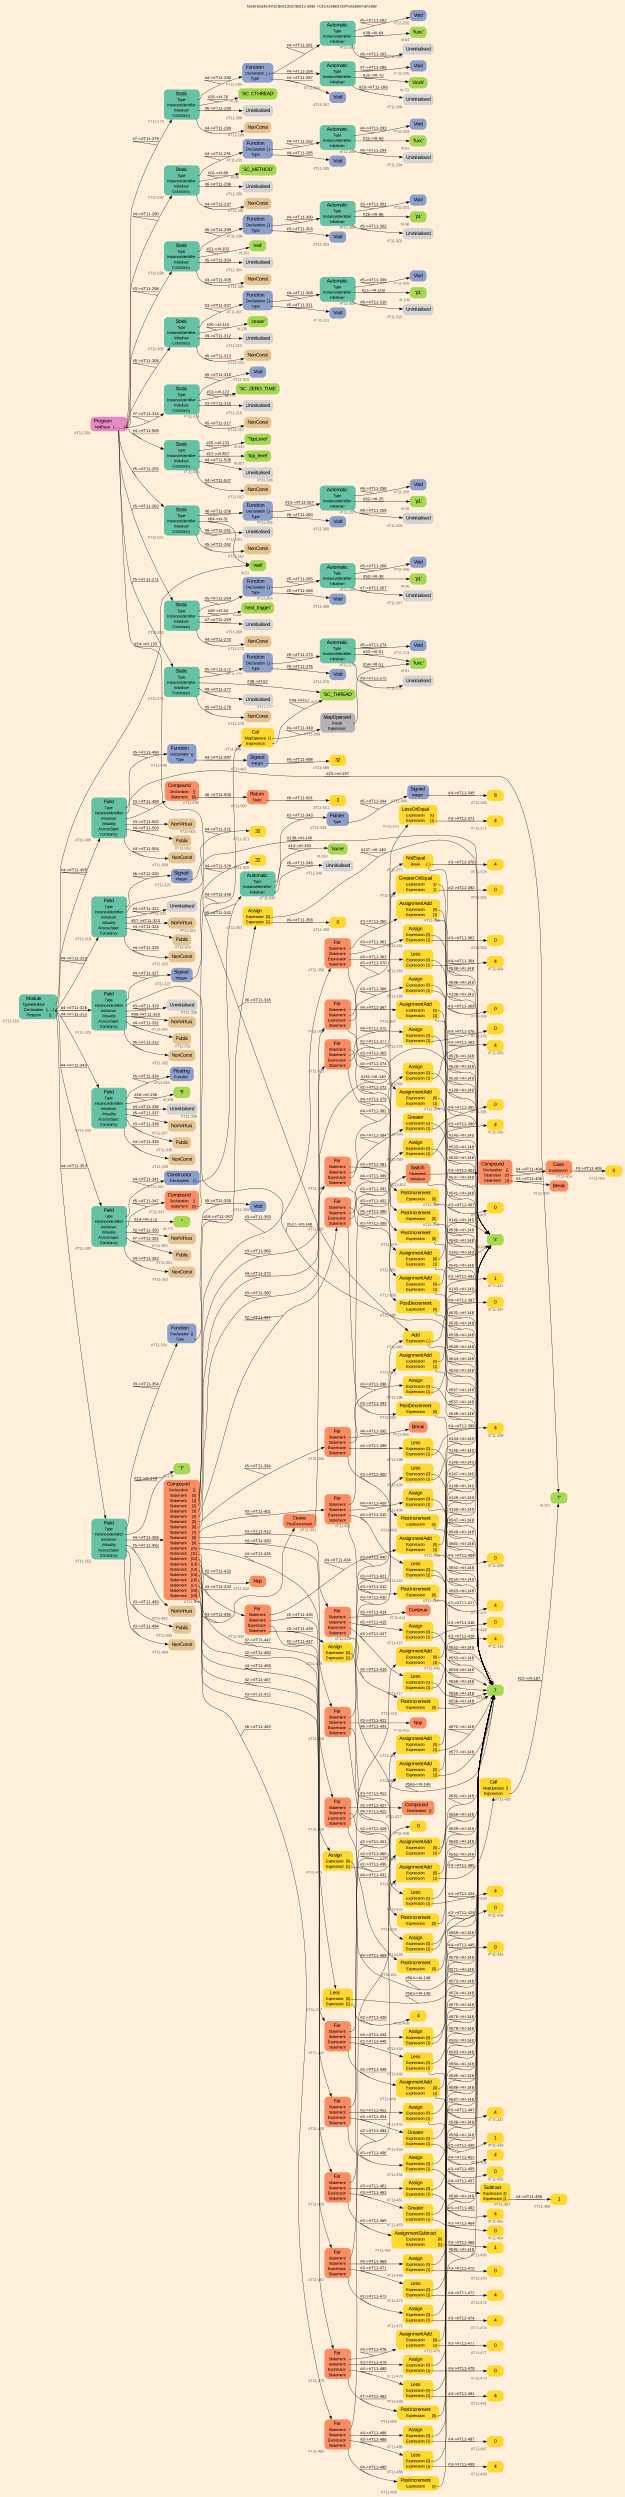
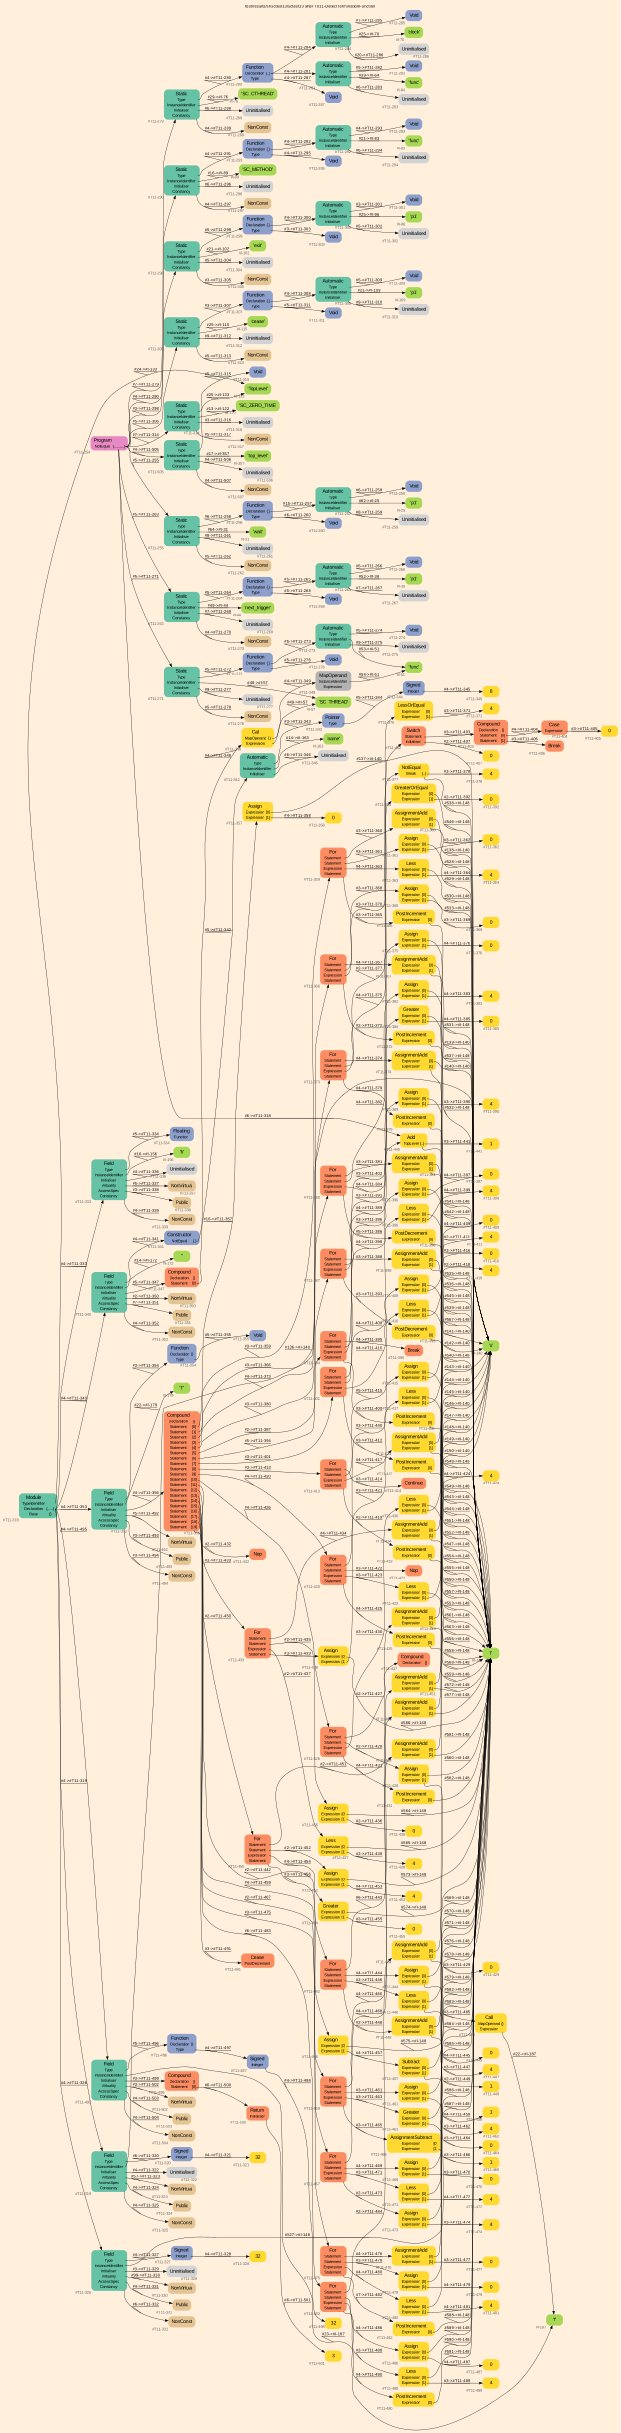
node "MapOperand": text "Break" -> "InstanceIdentifier"
edge "Module" -> "'wait'": now "Module" -> "'TopLevel'"
node "Return": text "Static" -> "Initialiser"
node "Module": text "Program" -> "Base"
edge "Cease" -> "'x'": removed, label "#151->#I-140"
node "Constructor": text "Declaration" -> "NotEqual"
node "Add": text "Expression" -> "TopLevel"
edge "Subtract" -> "'i'": added, label "#576->#I-148"
